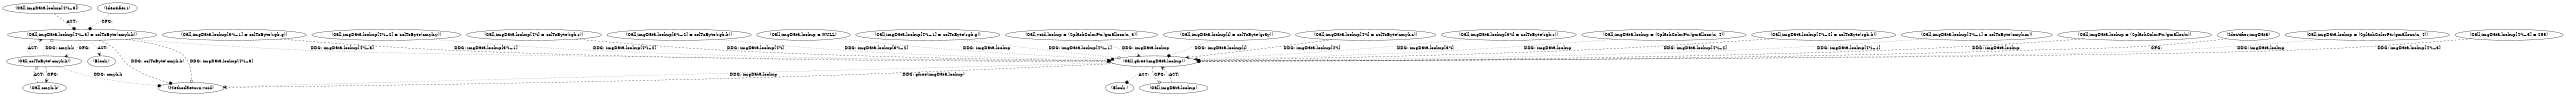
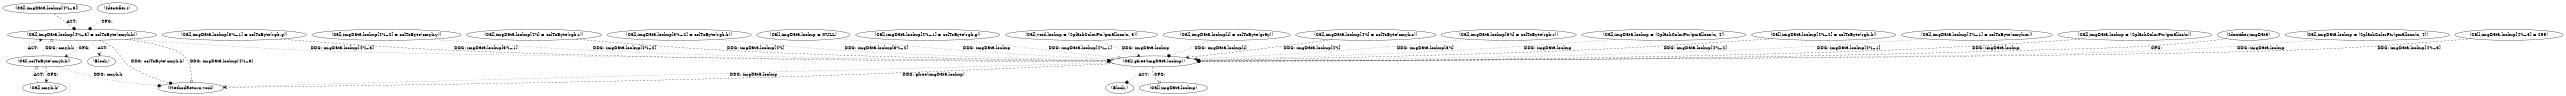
edge "(Call,imgData.lookup = NULL)" -> "(Call,gfree(imgData.lookup))": arrowhead box -> odot
edge "(Call,imgData.lookup)" -> "(Call,gfree(imgData.lookup))": removed, label "AST:"
